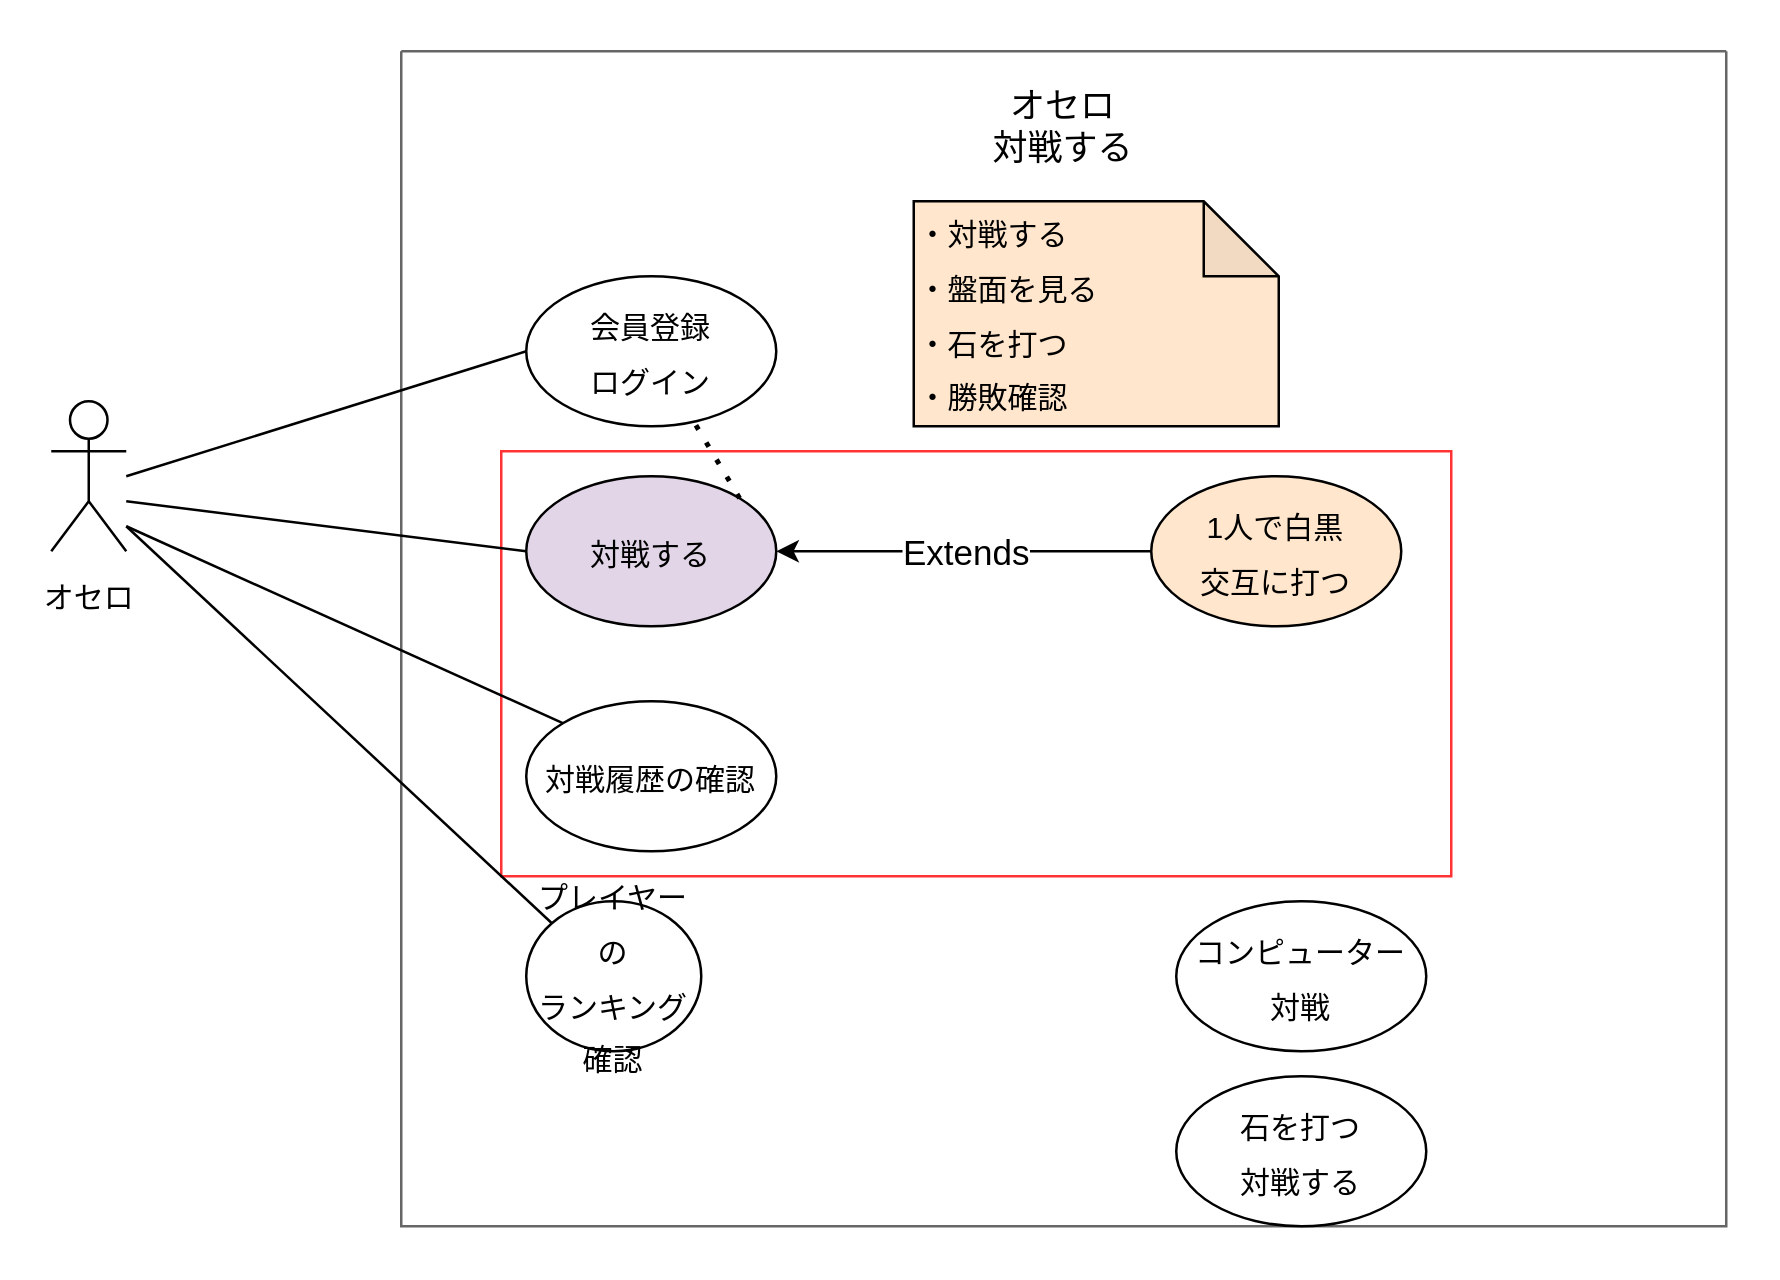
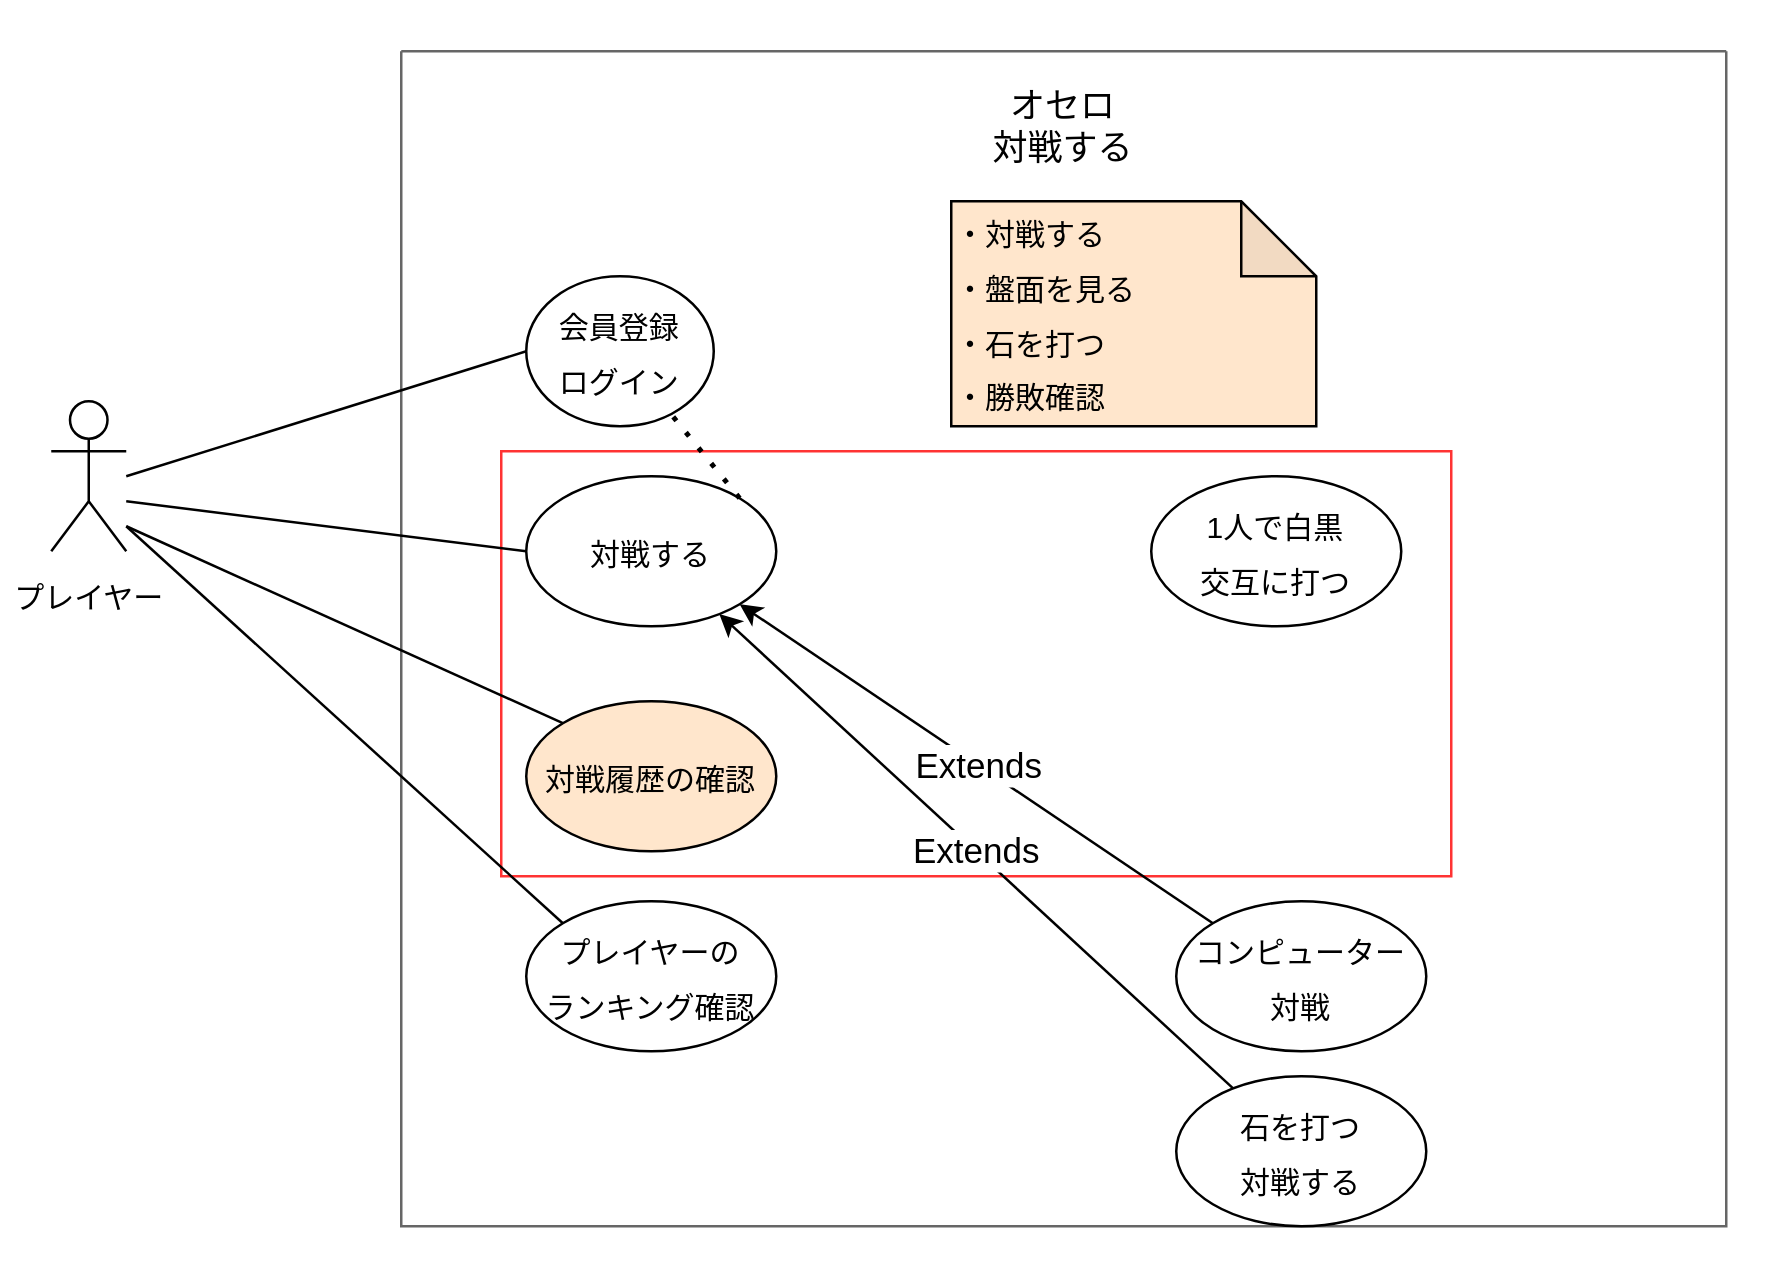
node "・対戦する ・盤面を見る ・石を打つ ・勝敗確認": moved (1096, 314) -> (1134, 314)
node "会員登録 ログイン": size 250x150 -> 188x150
node "対戦する": fillcolor #e1d5e7 -> #ffffff
edge "1人で白黒 交互に打つ" -> "対戦する": removed, label "Extends"
node "1人で白黒 交互に打つ": fillcolor #ffe6cc -> #ffffff
node "オセロ": label "オセロ" -> "プレイヤー"
node "対戦履歴の確認": fillcolor #ffffff -> #ffe6cc
edge "コンピューター 対戦" -> "対戦する": added, label "Extends"
node "プレイヤーの ランキング確認": size 175x150 -> 250x150
edge "石を打つ 対戦する" -> "対戦する": added, label "Extends"
